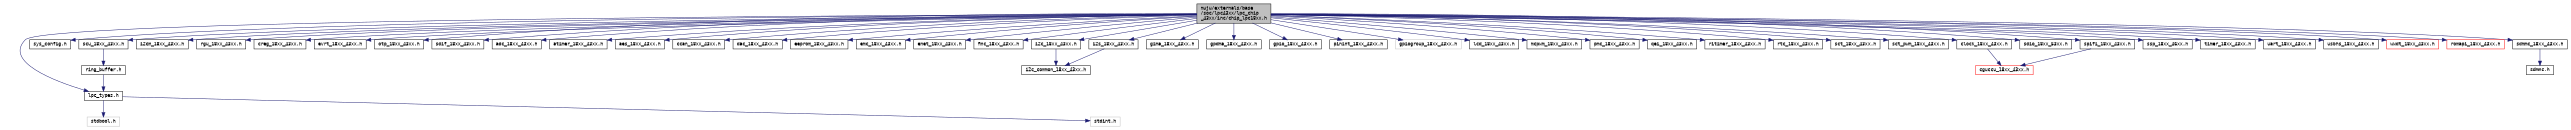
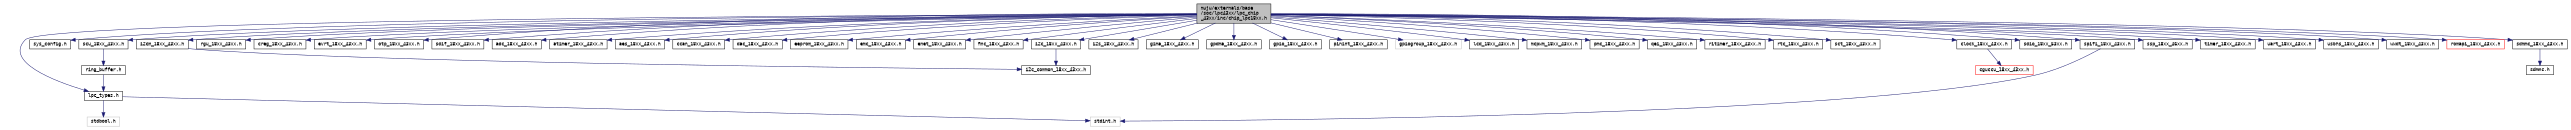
node "sct_pwm_18xx_43xx.h": removed
node "wwdt_18xx_43xx.h": color red -> black
edge "i2s_18xx_43xx.h" -> "i2c_common_18xx_43xx.h": now "i2cm_18xx_43xx.h" -> "i2c_common_18xx_43xx.h"
edge "spifi_18xx_43xx.h" -> "cguccu_18xx_43xx.h": now "spifi_18xx_43xx.h" -> "stdint.h"
